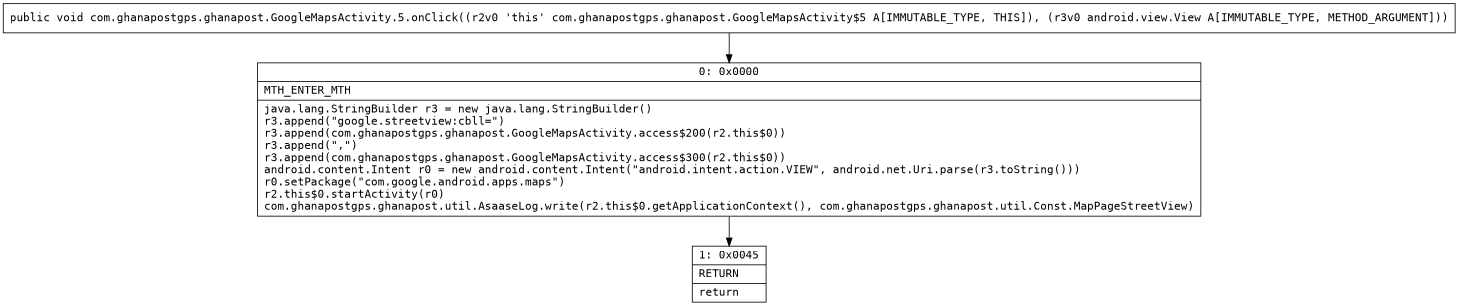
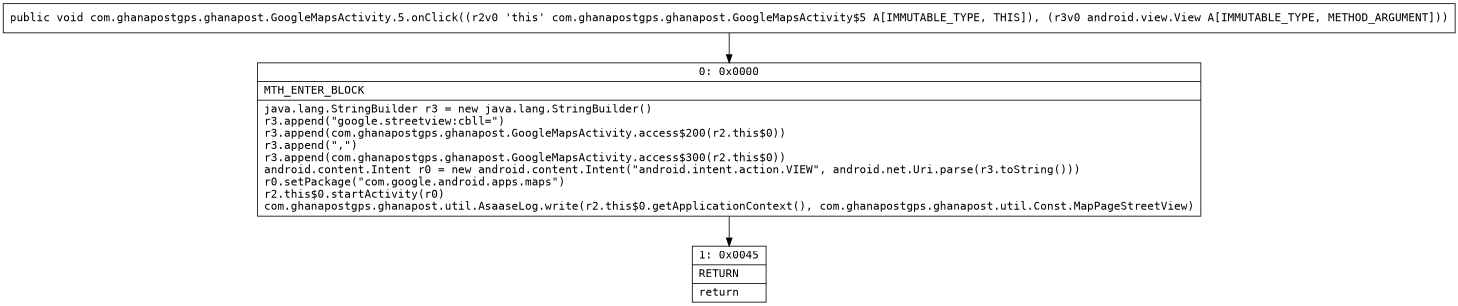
node "0: 0x0000": text "MTH_ENTER_MTH" -> "MTH_ENTER_BLOCK"
